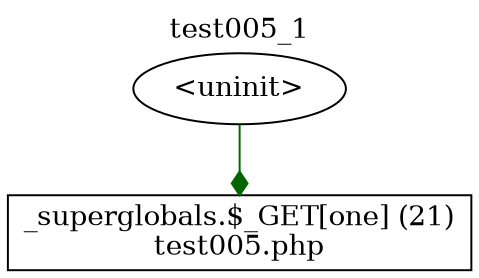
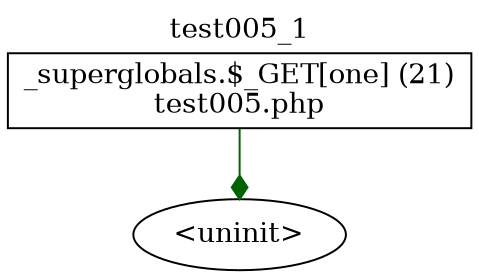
edge "<uninit>" -> "_superglobals.$_GET[one] (21) test005.php": reversed
